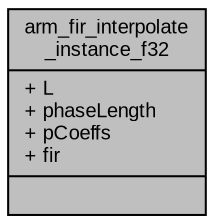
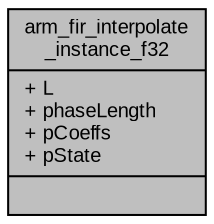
node "arm_fir_interpolate": text "+ fir" -> "+ pState"
